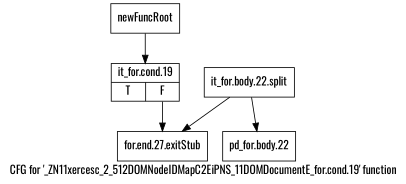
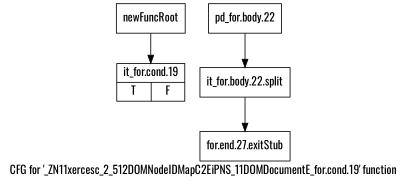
edge "it_for.body.22.split" -> "pd_for.body.22": reversed
edge "it_for.cond.19" -> "for.end.27.exitStub": removed
